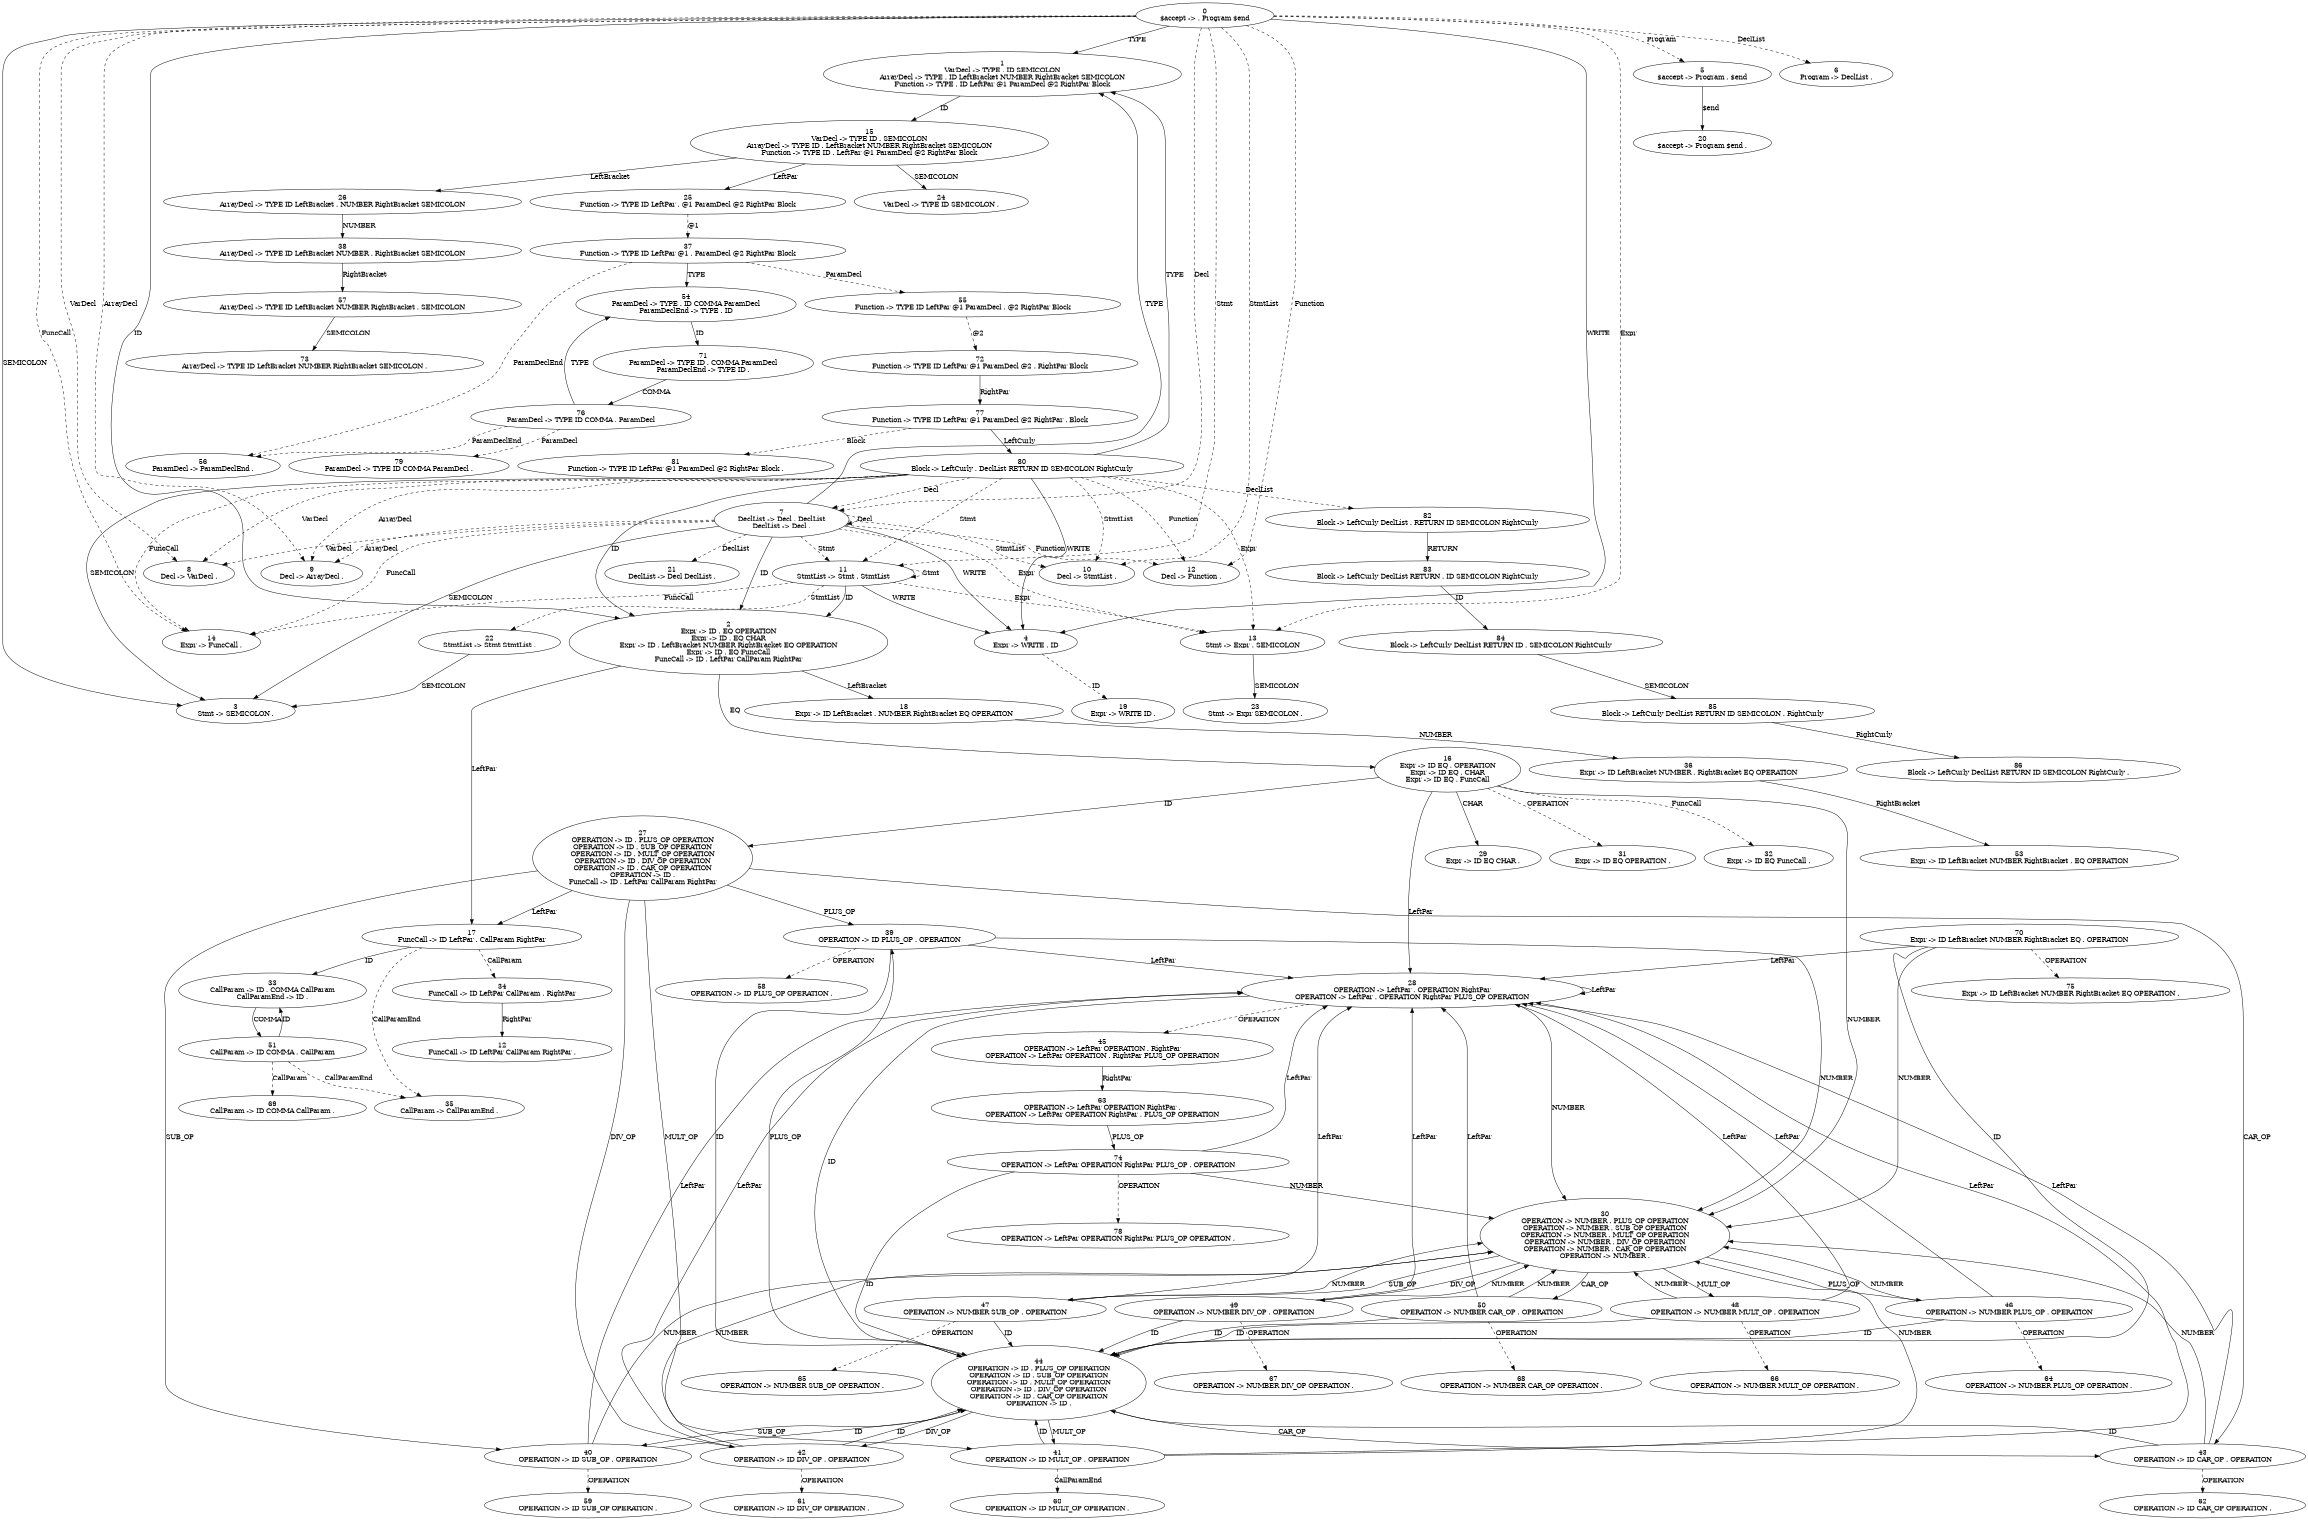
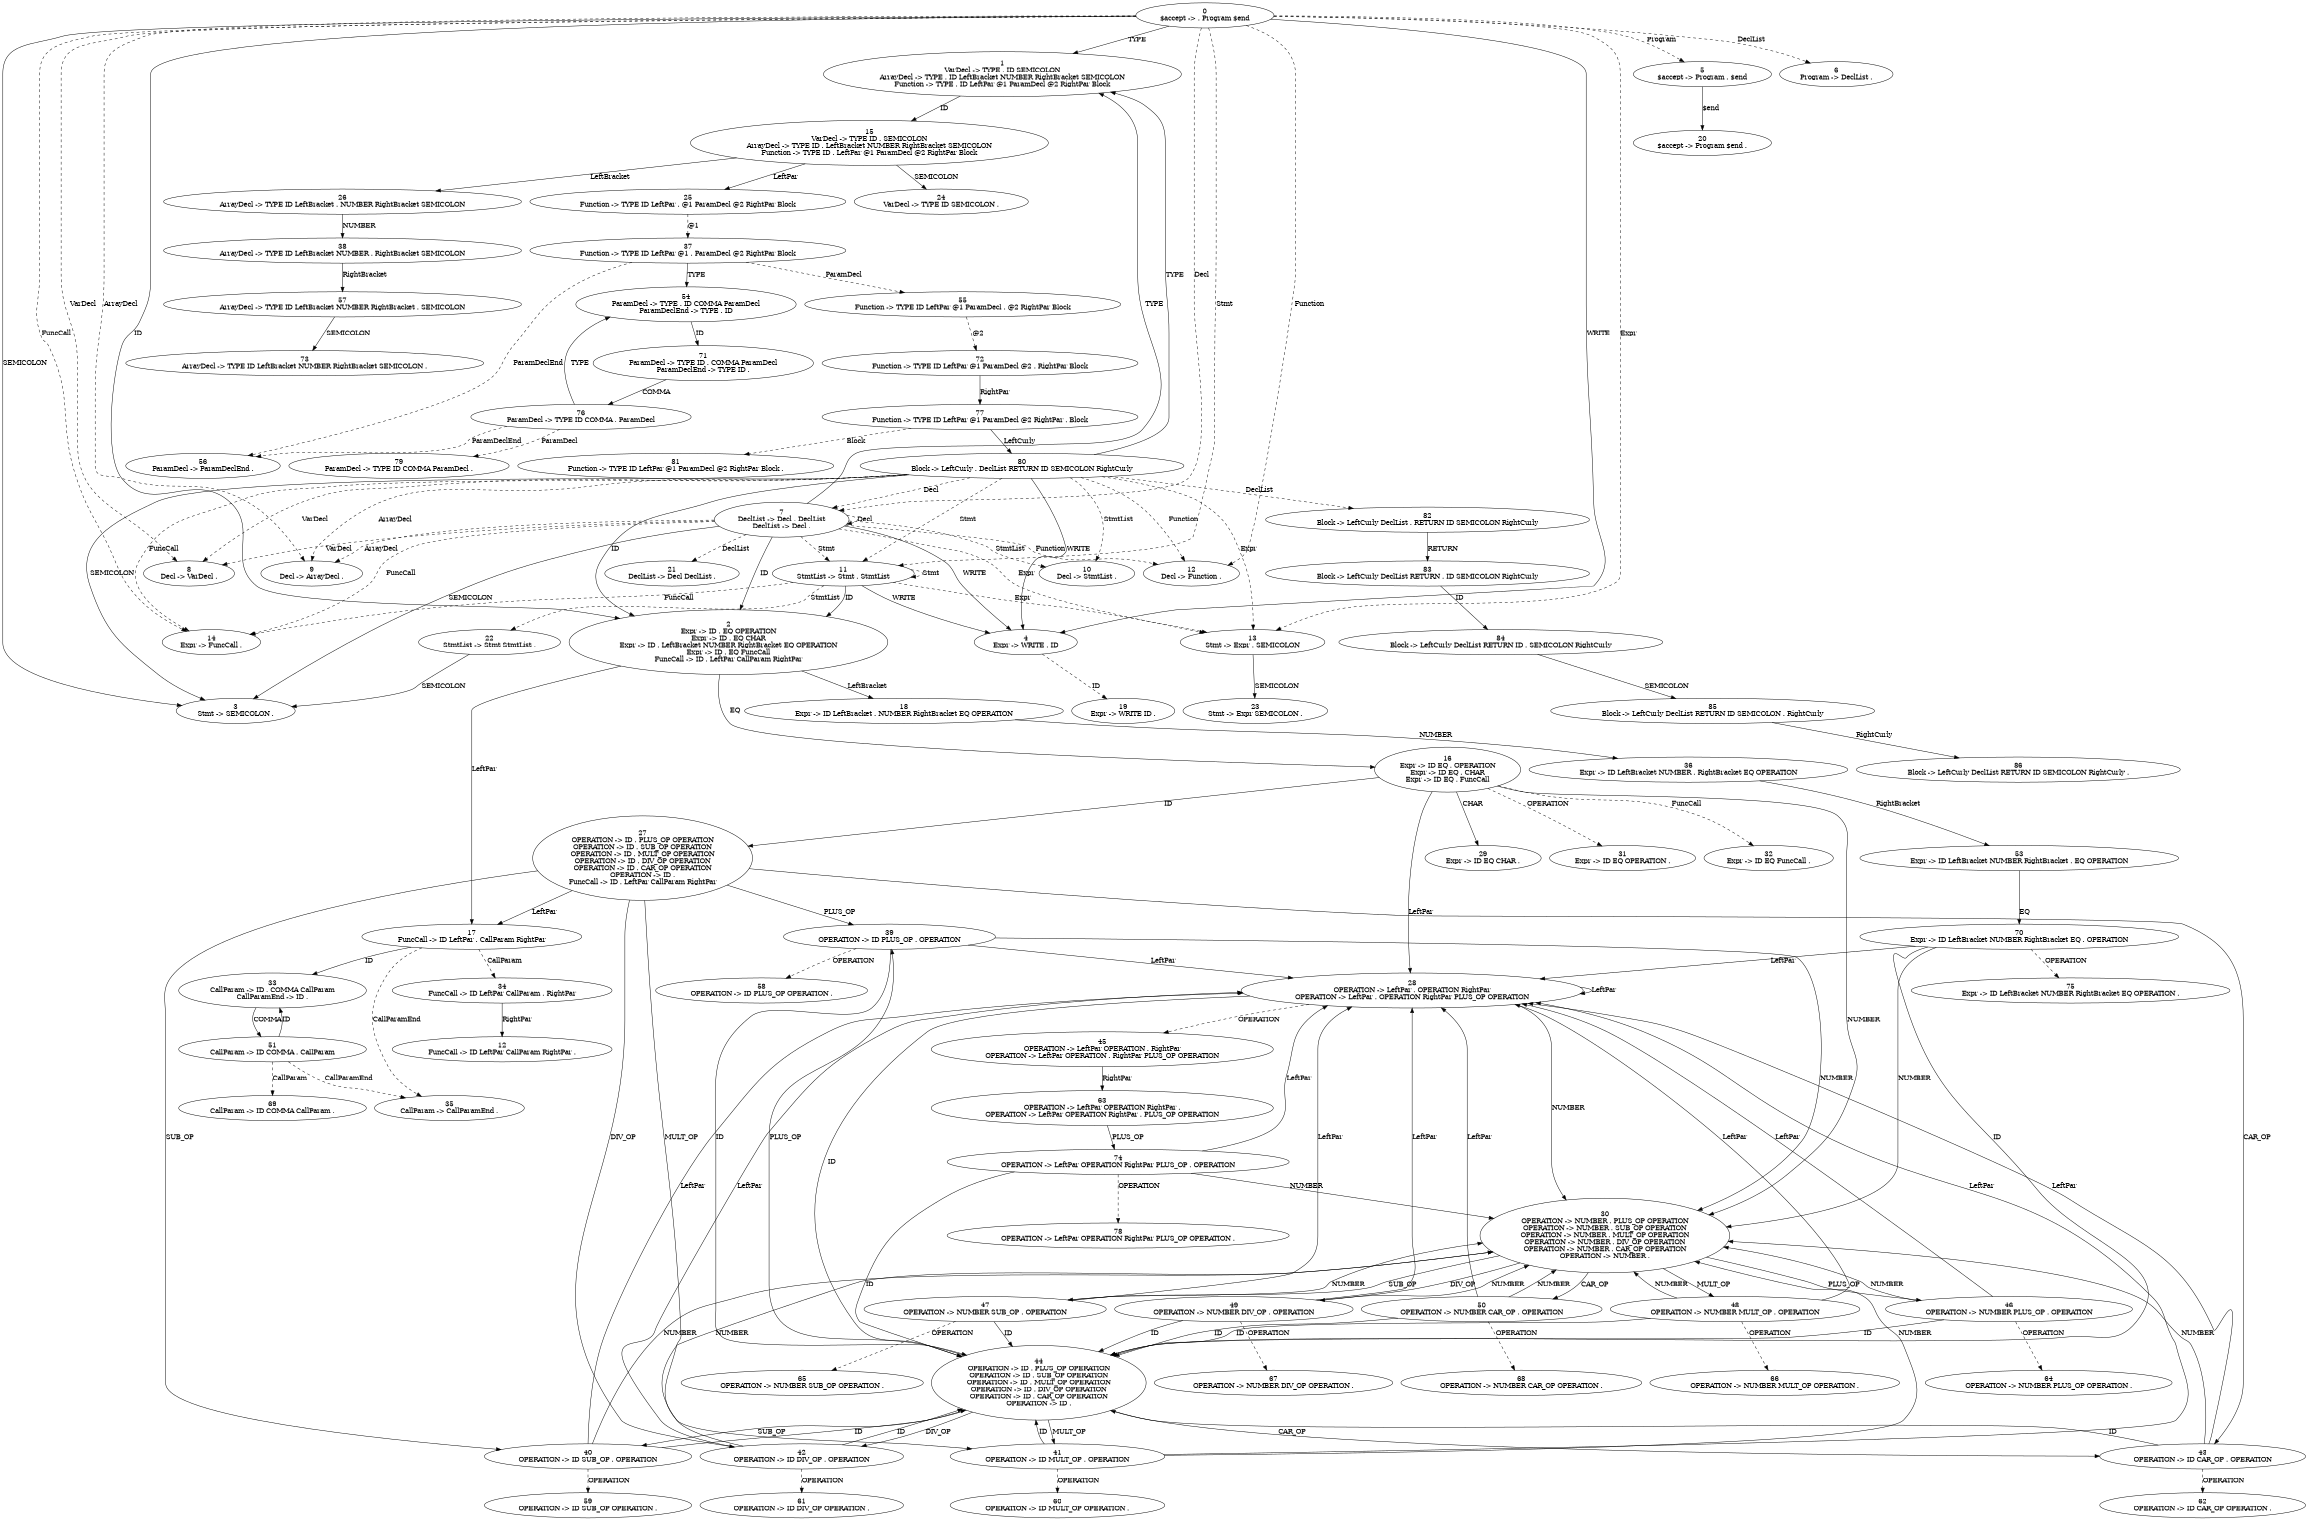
edge "0 $accept -> . Program $end" -> "10 Decl -> StmtList .": removed, label "StmtList"
edge "53 Expr -> ID LeftBracket NUMBER RightBracket . EQ OPERATION" -> "70 Expr -> ID LeftBracket NUMBER RightBracket EQ . OPERATION": added, label "EQ"
edge "41 OPERATION -> ID MULT_OP . OPERATION" -> "60 OPERATION -> ID MULT_OP OPERATION .": label "CallParamEnd" -> "OPERATION"
